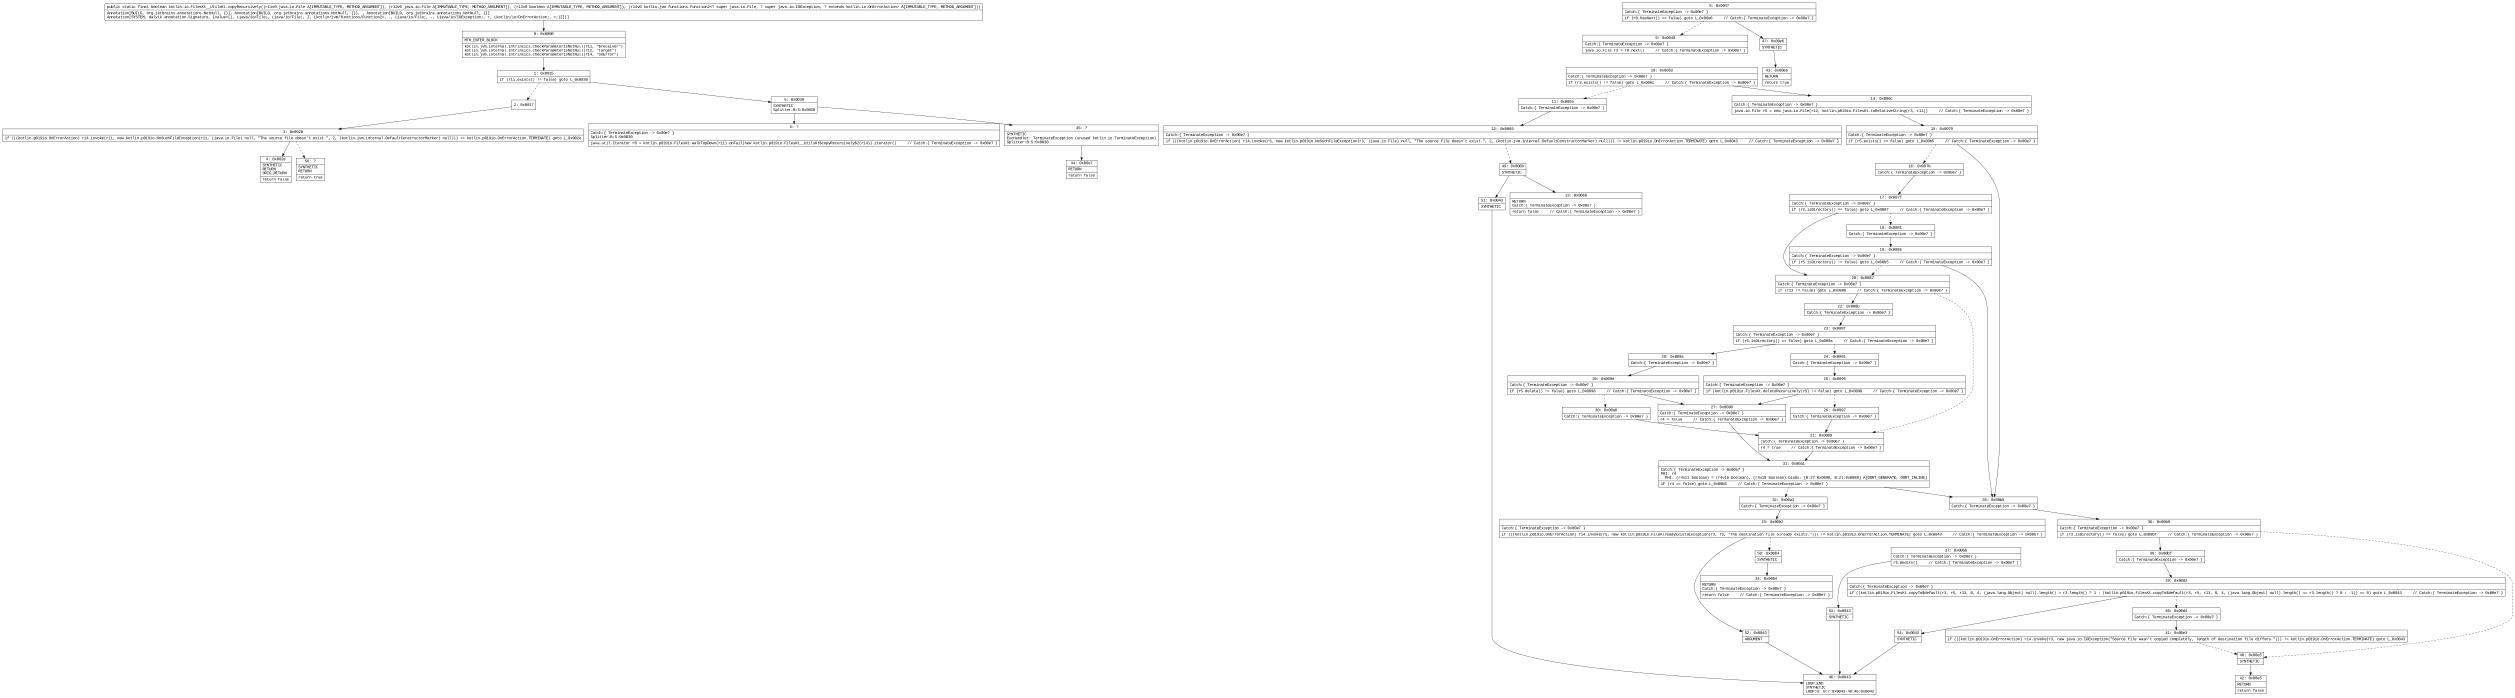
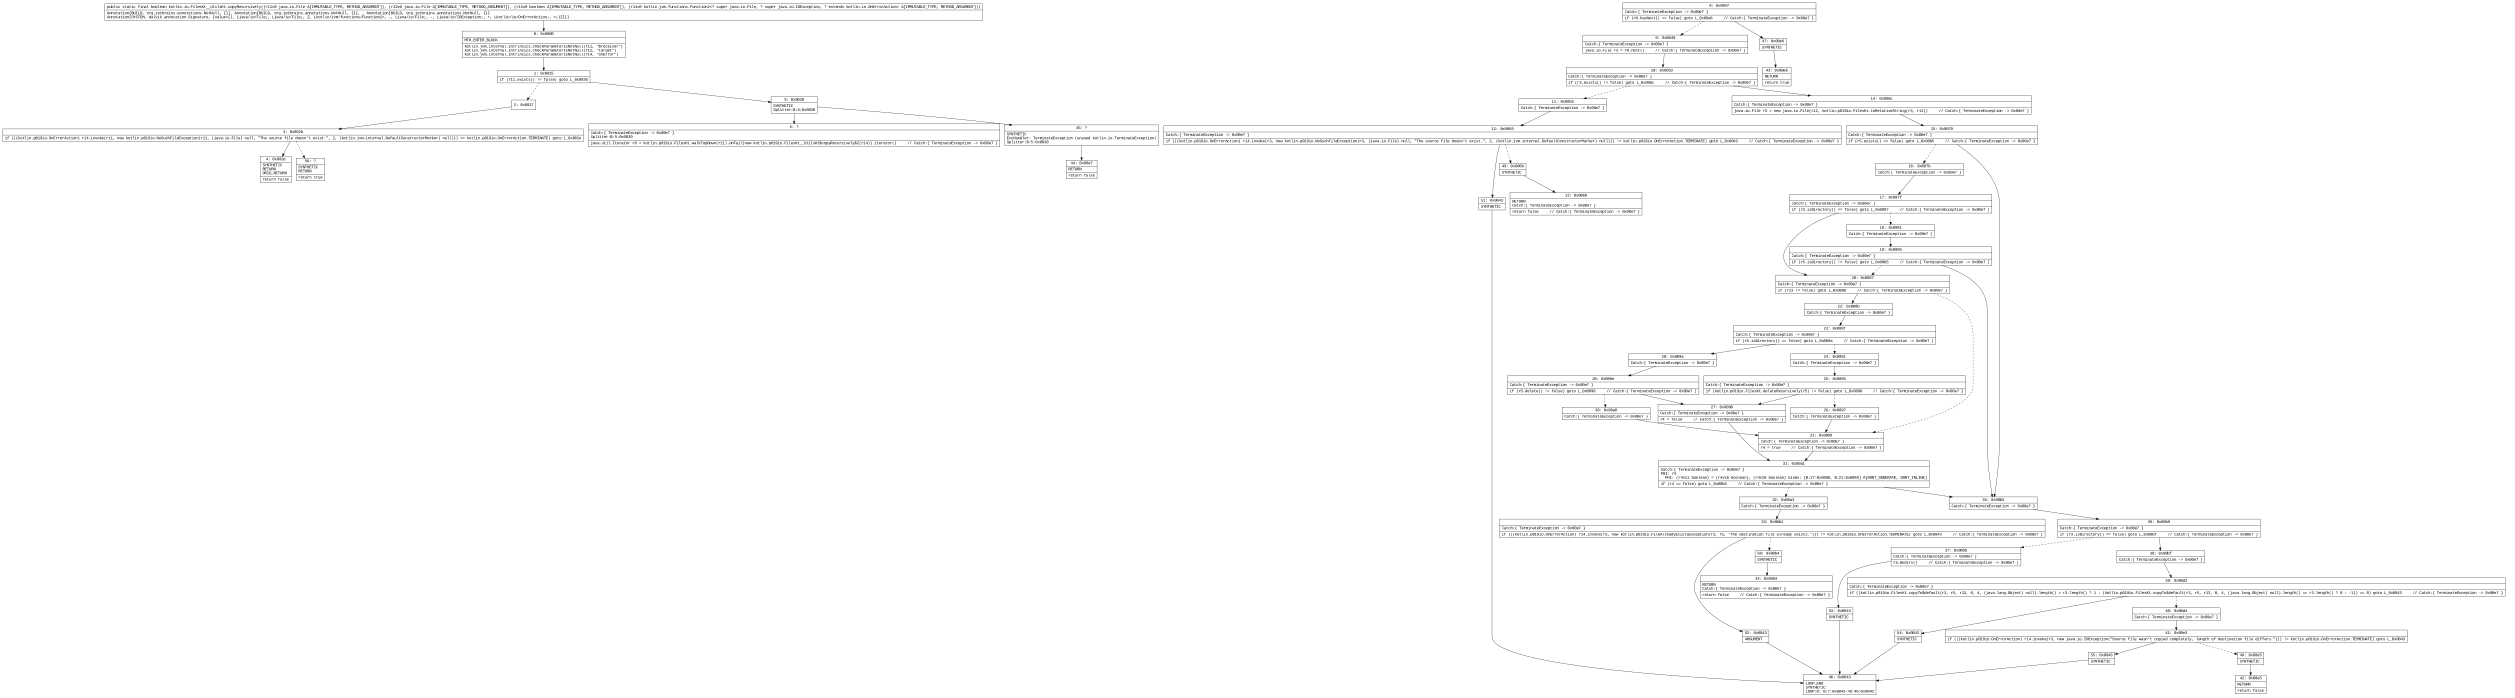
edge "9: 0x0049" -> "10: 0x0053": added
edge "49: 0x006b" -> "51: 0x0043": now "12: 0x0069" -> "51: 0x0043"
edge "36: 0x00b9" -> "48: 0x00e5": now "36: 0x00b9" -> "37: 0x00bb"
node "55: 0x0043": added
